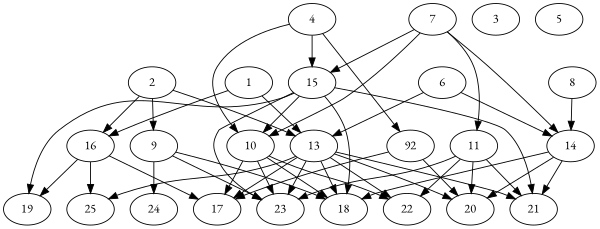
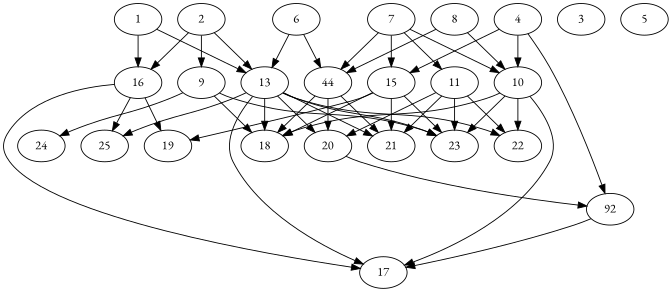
edge "15" -> "10": now "8" -> "10"
node "14": label "14" -> "44"
edge "92" -> "20": reversed
